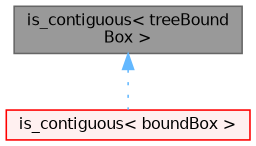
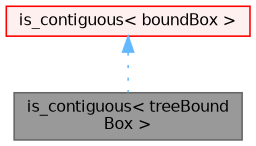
edge "is_contiguous< boundBox >" -> "is_contiguous< treeBound Box >": reversed
